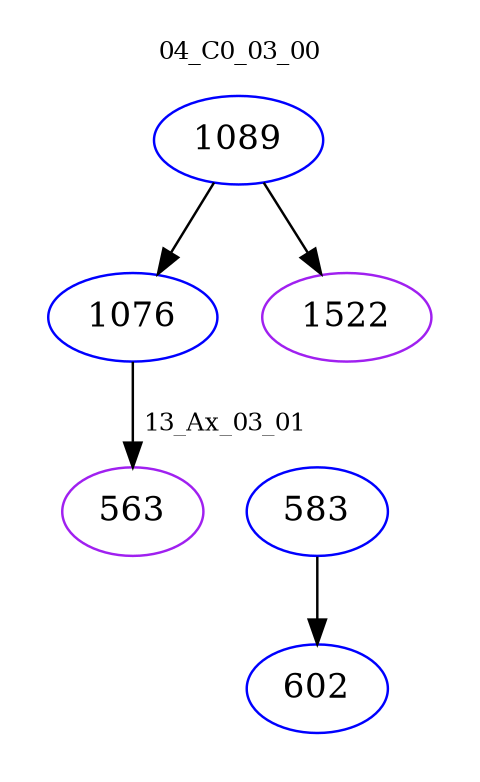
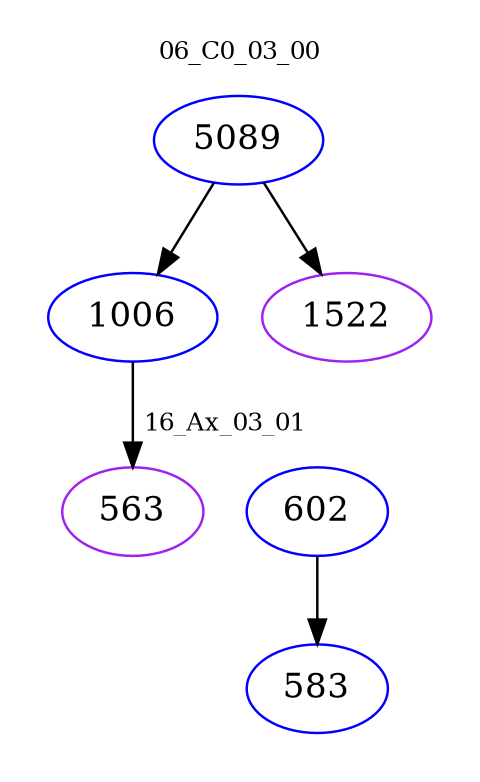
cluster "04_C0_03_00": label "04_C0_03_00" -> "06_C0_03_00"
node "1089": label "1089" -> "5089"
node "1076": label "1076" -> "1006"
cluster "13_Ax_03_01": label "13_Ax_03_01" -> "16_Ax_03_01"
edge "583" -> "602": reversed
